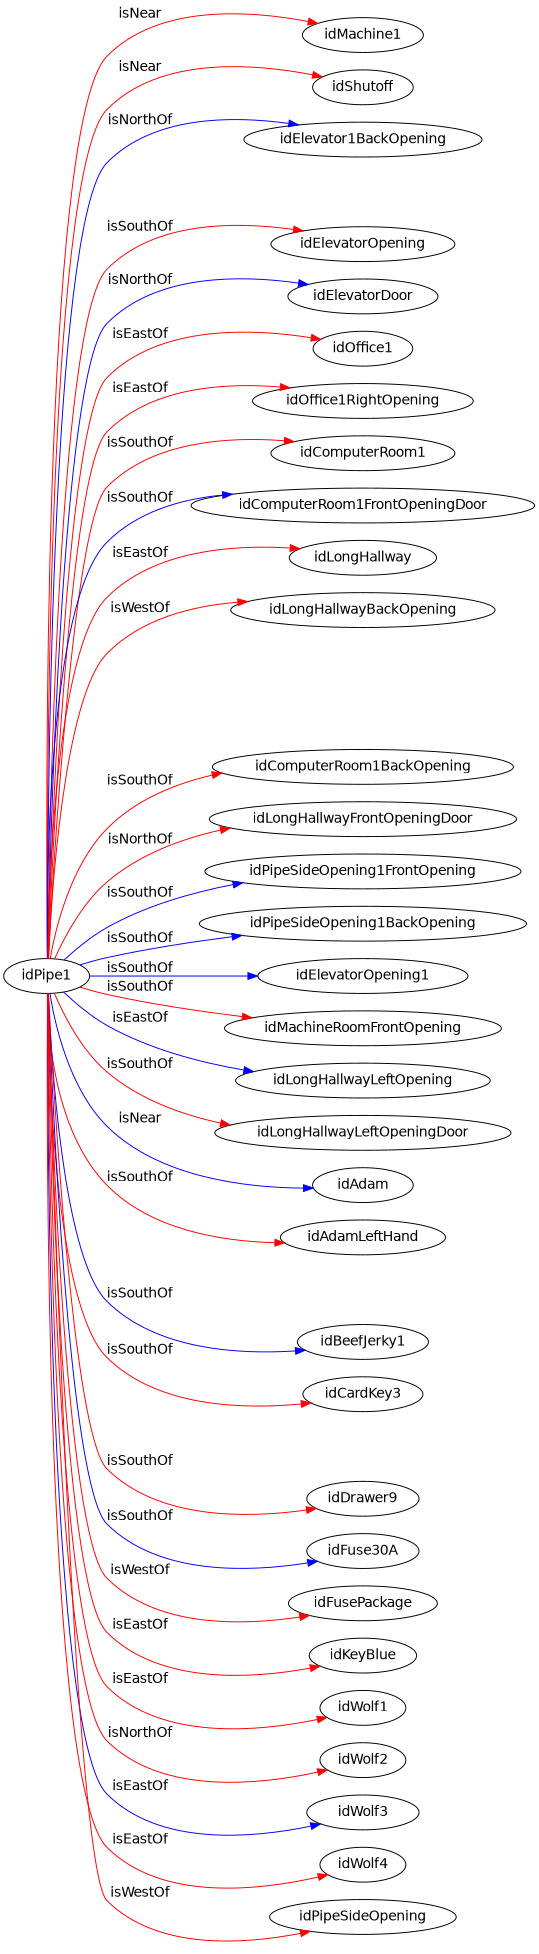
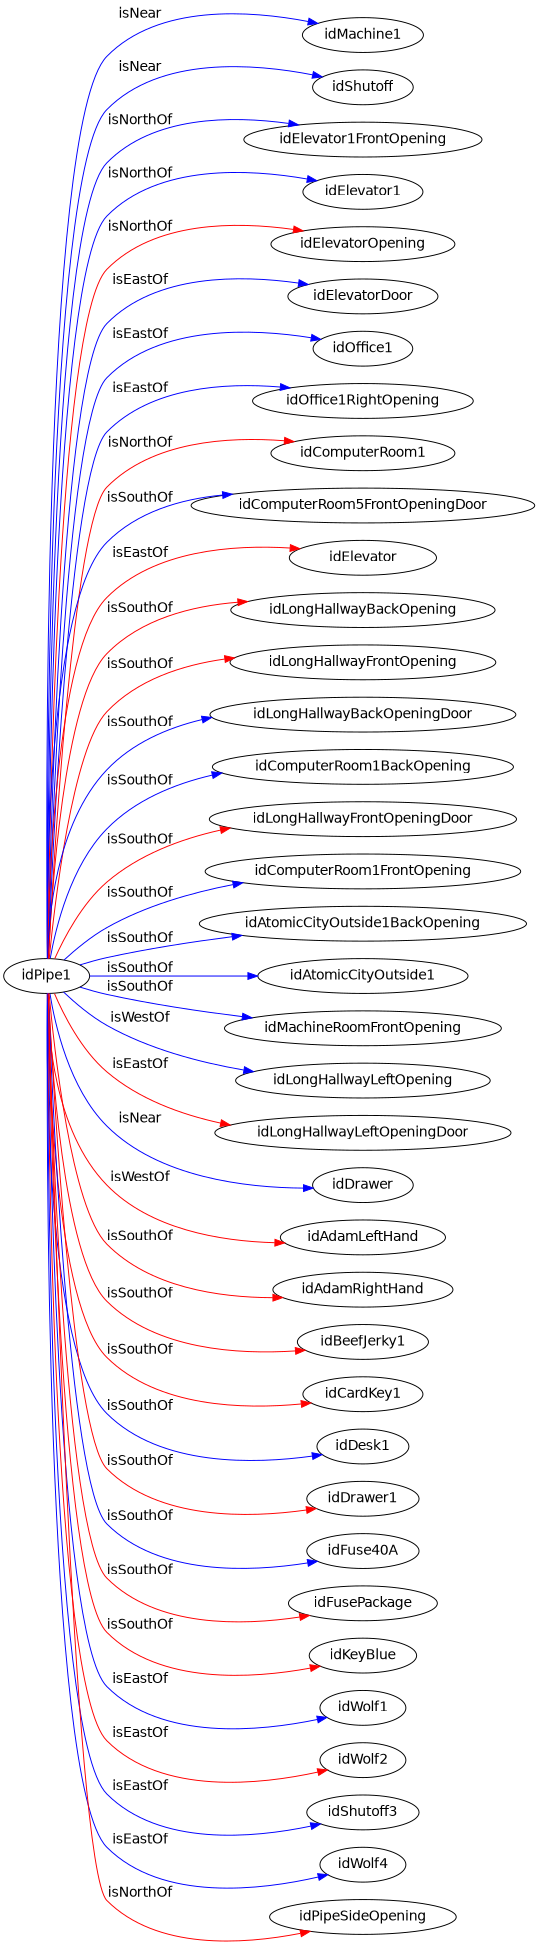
node "idElevator1BackOpening": label "idElevator1BackOpening" -> "idElevator1FrontOpening"
node "idElevator1": added
edge "idPipe1" -> "idElevatorOpening": label "isSouthOf" -> "isNorthOf"
edge "idPipe1" -> "idMachine1": color red -> blue
edge "idPipe1" -> "idShutoff": color red -> blue
edge "idPipe1" -> "idElevatorDoor": label "isNorthOf" -> "isEastOf"
edge "idPipe1" -> "idComputerRoom1": label "isSouthOf" -> "isNorthOf"
node "idComputerRoom1FrontOpeningDoor": label "idComputerRoom1FrontOpeningDoor" -> "idComputerRoom5FrontOpeningDoor"
edge "idPipe1" -> "idOffice1": color red -> blue
node "idLongHallway": label "idLongHallway" -> "idElevator"
edge "idPipe1" -> "idOffice1RightOpening": color red -> blue
edge "idPipe1" -> "idLongHallwayBackOpening": label "isWestOf" -> "isSouthOf"
node "idLongHallwayFrontOpening": added
node "idLongHallwayBackOpeningDoor": added
edge "idPipe1" -> "idComputerRoom1BackOpening": color red -> blue
edge "idPipe1" -> "idLongHallwayFrontOpeningDoor": label "isNorthOf" -> "isSouthOf"
node "idPipeSideOpening1FrontOpening": label "idPipeSideOpening1FrontOpening" -> "idComputerRoom1FrontOpening"
node "idPipeSideOpening1BackOpening": label "idPipeSideOpening1BackOpening" -> "idAtomicCityOutside1BackOpening"
node "idElevatorOpening1": label "idElevatorOpening1" -> "idAtomicCityOutside1"
edge "idPipe1" -> "idMachineRoomFrontOpening": color red -> blue
edge "idPipe1" -> "idLongHallwayLeftOpening": label "isEastOf" -> "isWestOf"
edge "idPipe1" -> "idLongHallwayLeftOpeningDoor": label "isSouthOf" -> "isEastOf"
edge "idPipe1" -> "idAdamLeftHand": label "isSouthOf" -> "isWestOf"
node "idAdam": label "idAdam" -> "idDrawer"
edge "idPipe1" -> "idBeefJerky1": color blue -> red
node "idAdamRightHand": added
node "idCardKey3": label "idCardKey3" -> "idCardKey1"
node "idDesk1": added
node "idDrawer9": label "idDrawer9" -> "idDrawer1"
node "idFuse30A": label "idFuse30A" -> "idFuse40A"
edge "idPipe1" -> "idFusePackage": label "isWestOf" -> "isSouthOf"
edge "idPipe1" -> "idWolf1": color red -> blue
edge "idPipe1" -> "idKeyBlue": label "isEastOf" -> "isSouthOf"
edge "idPipe1" -> "idWolf4": color red -> blue
edge "idPipe1" -> "idWolf2": label "isNorthOf" -> "isEastOf"
node "idWolf3": label "idWolf3" -> "idShutoff3"
edge "idPipe1" -> "idPipeSideOpening": label "isWestOf" -> "isNorthOf"
